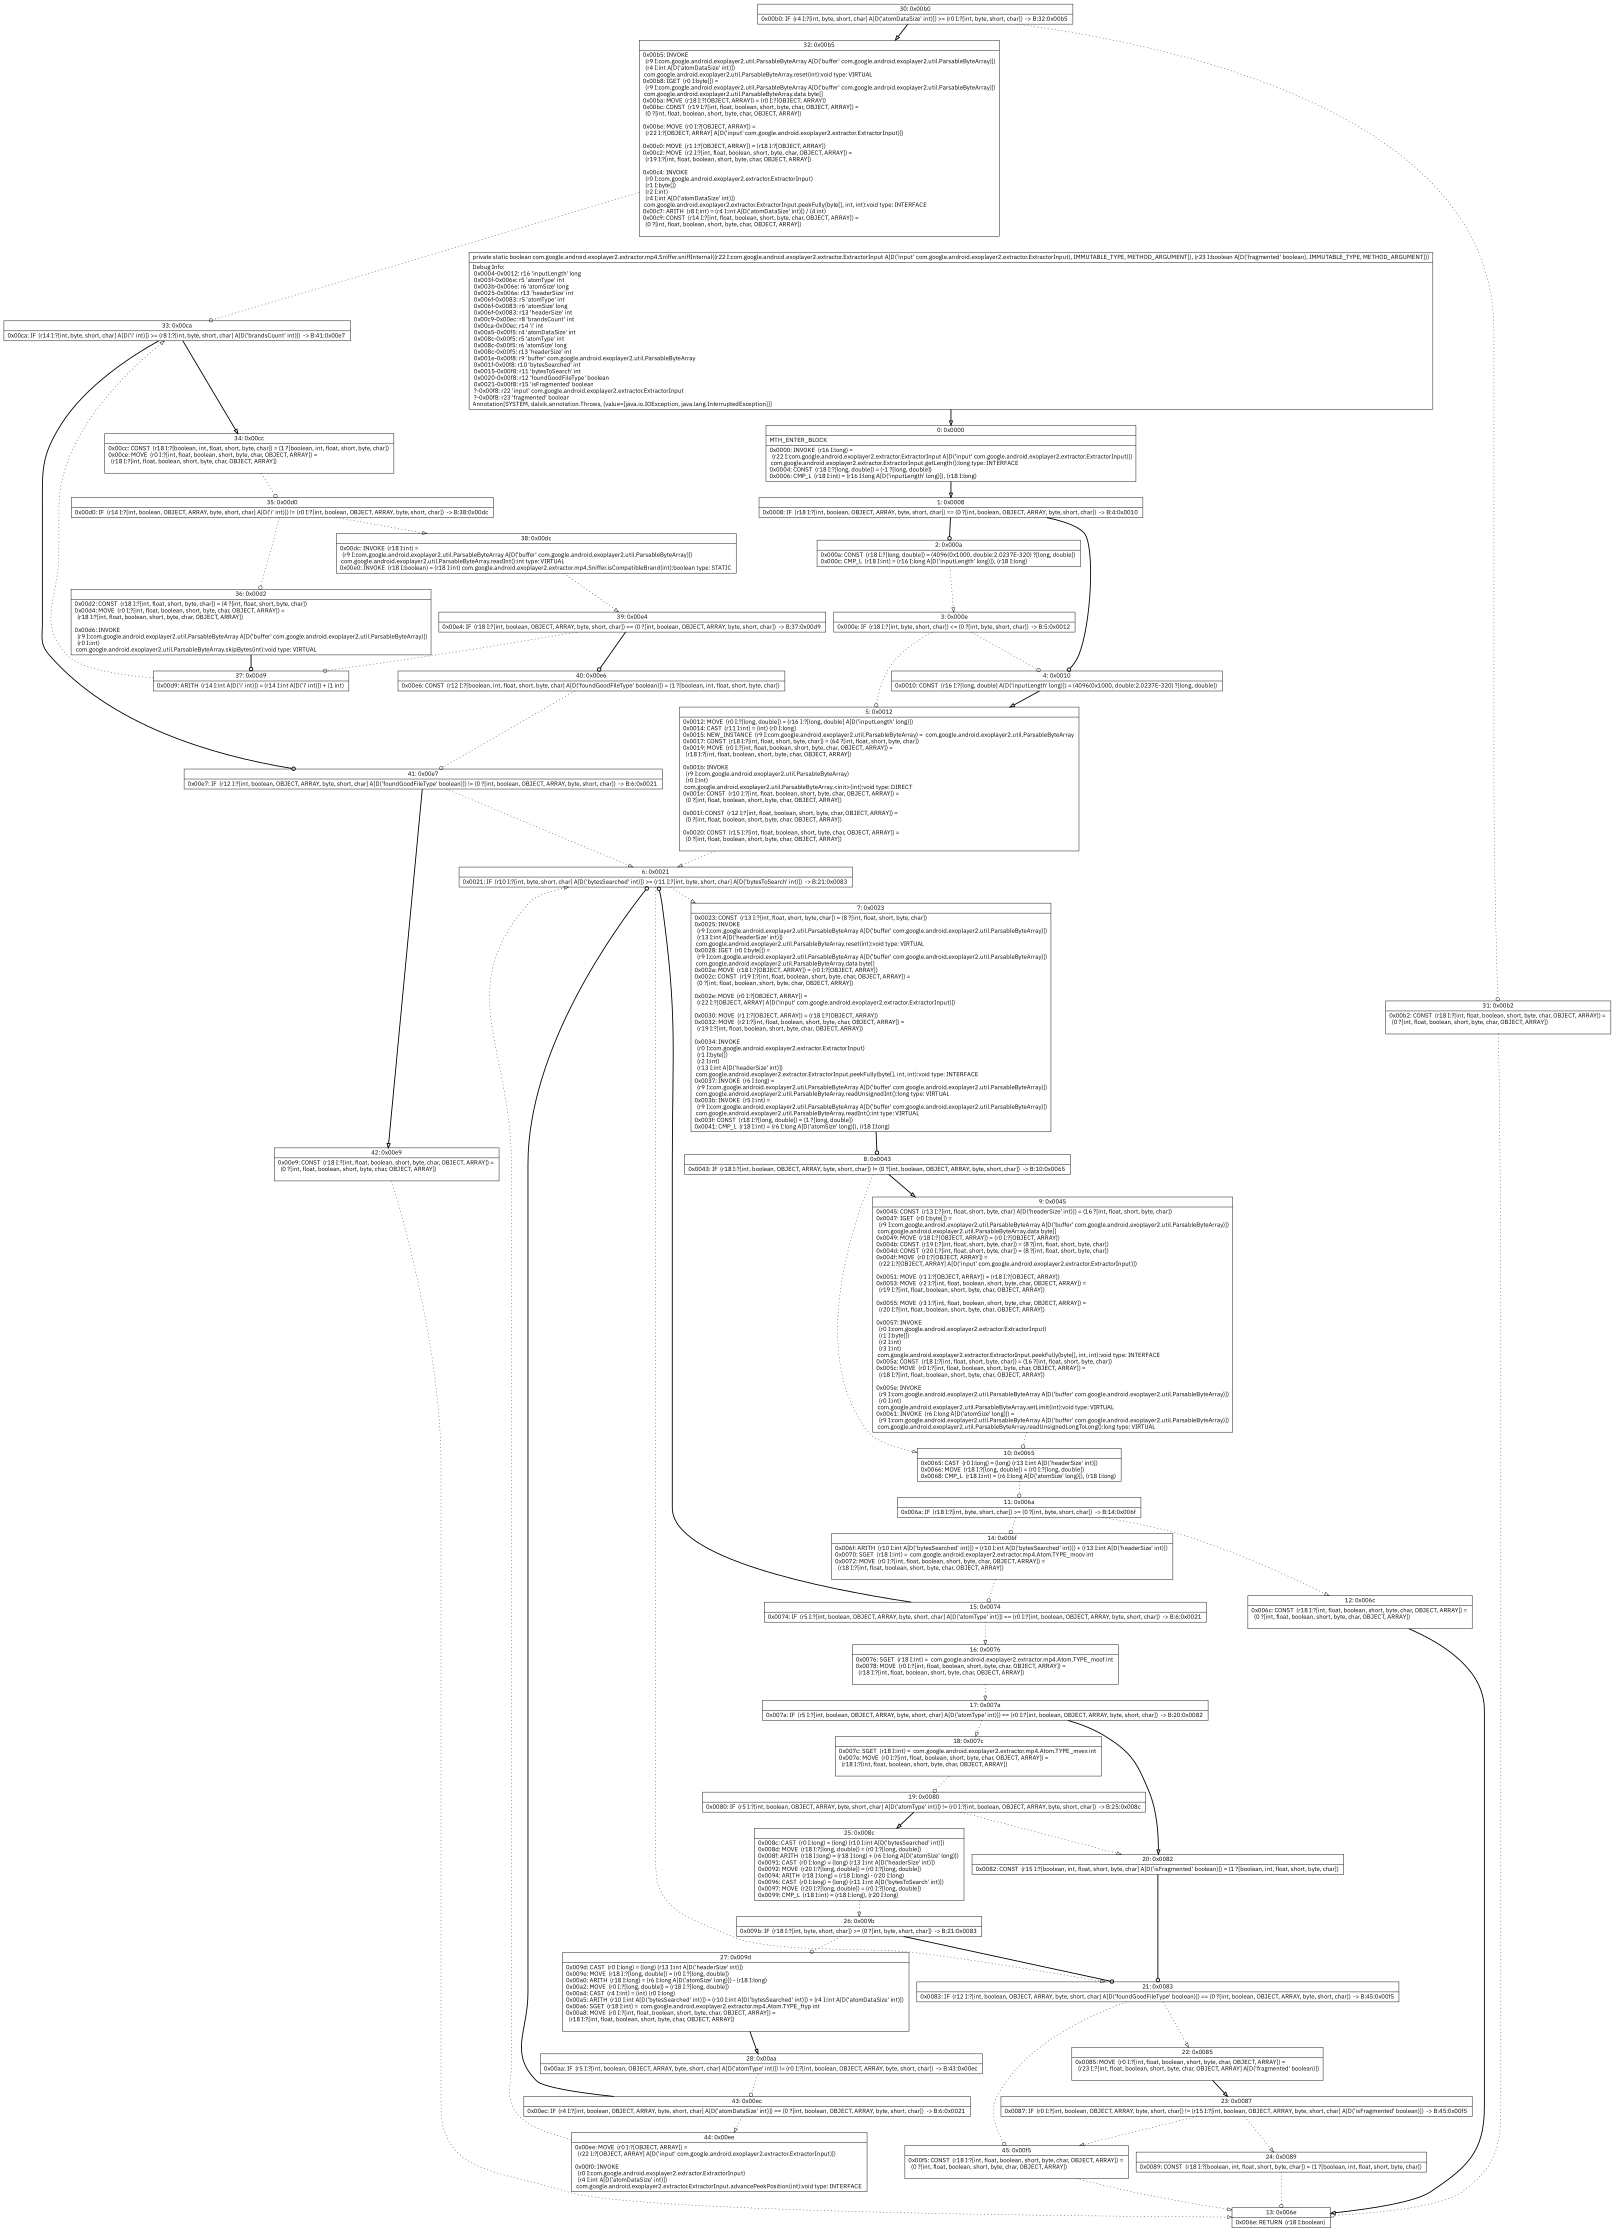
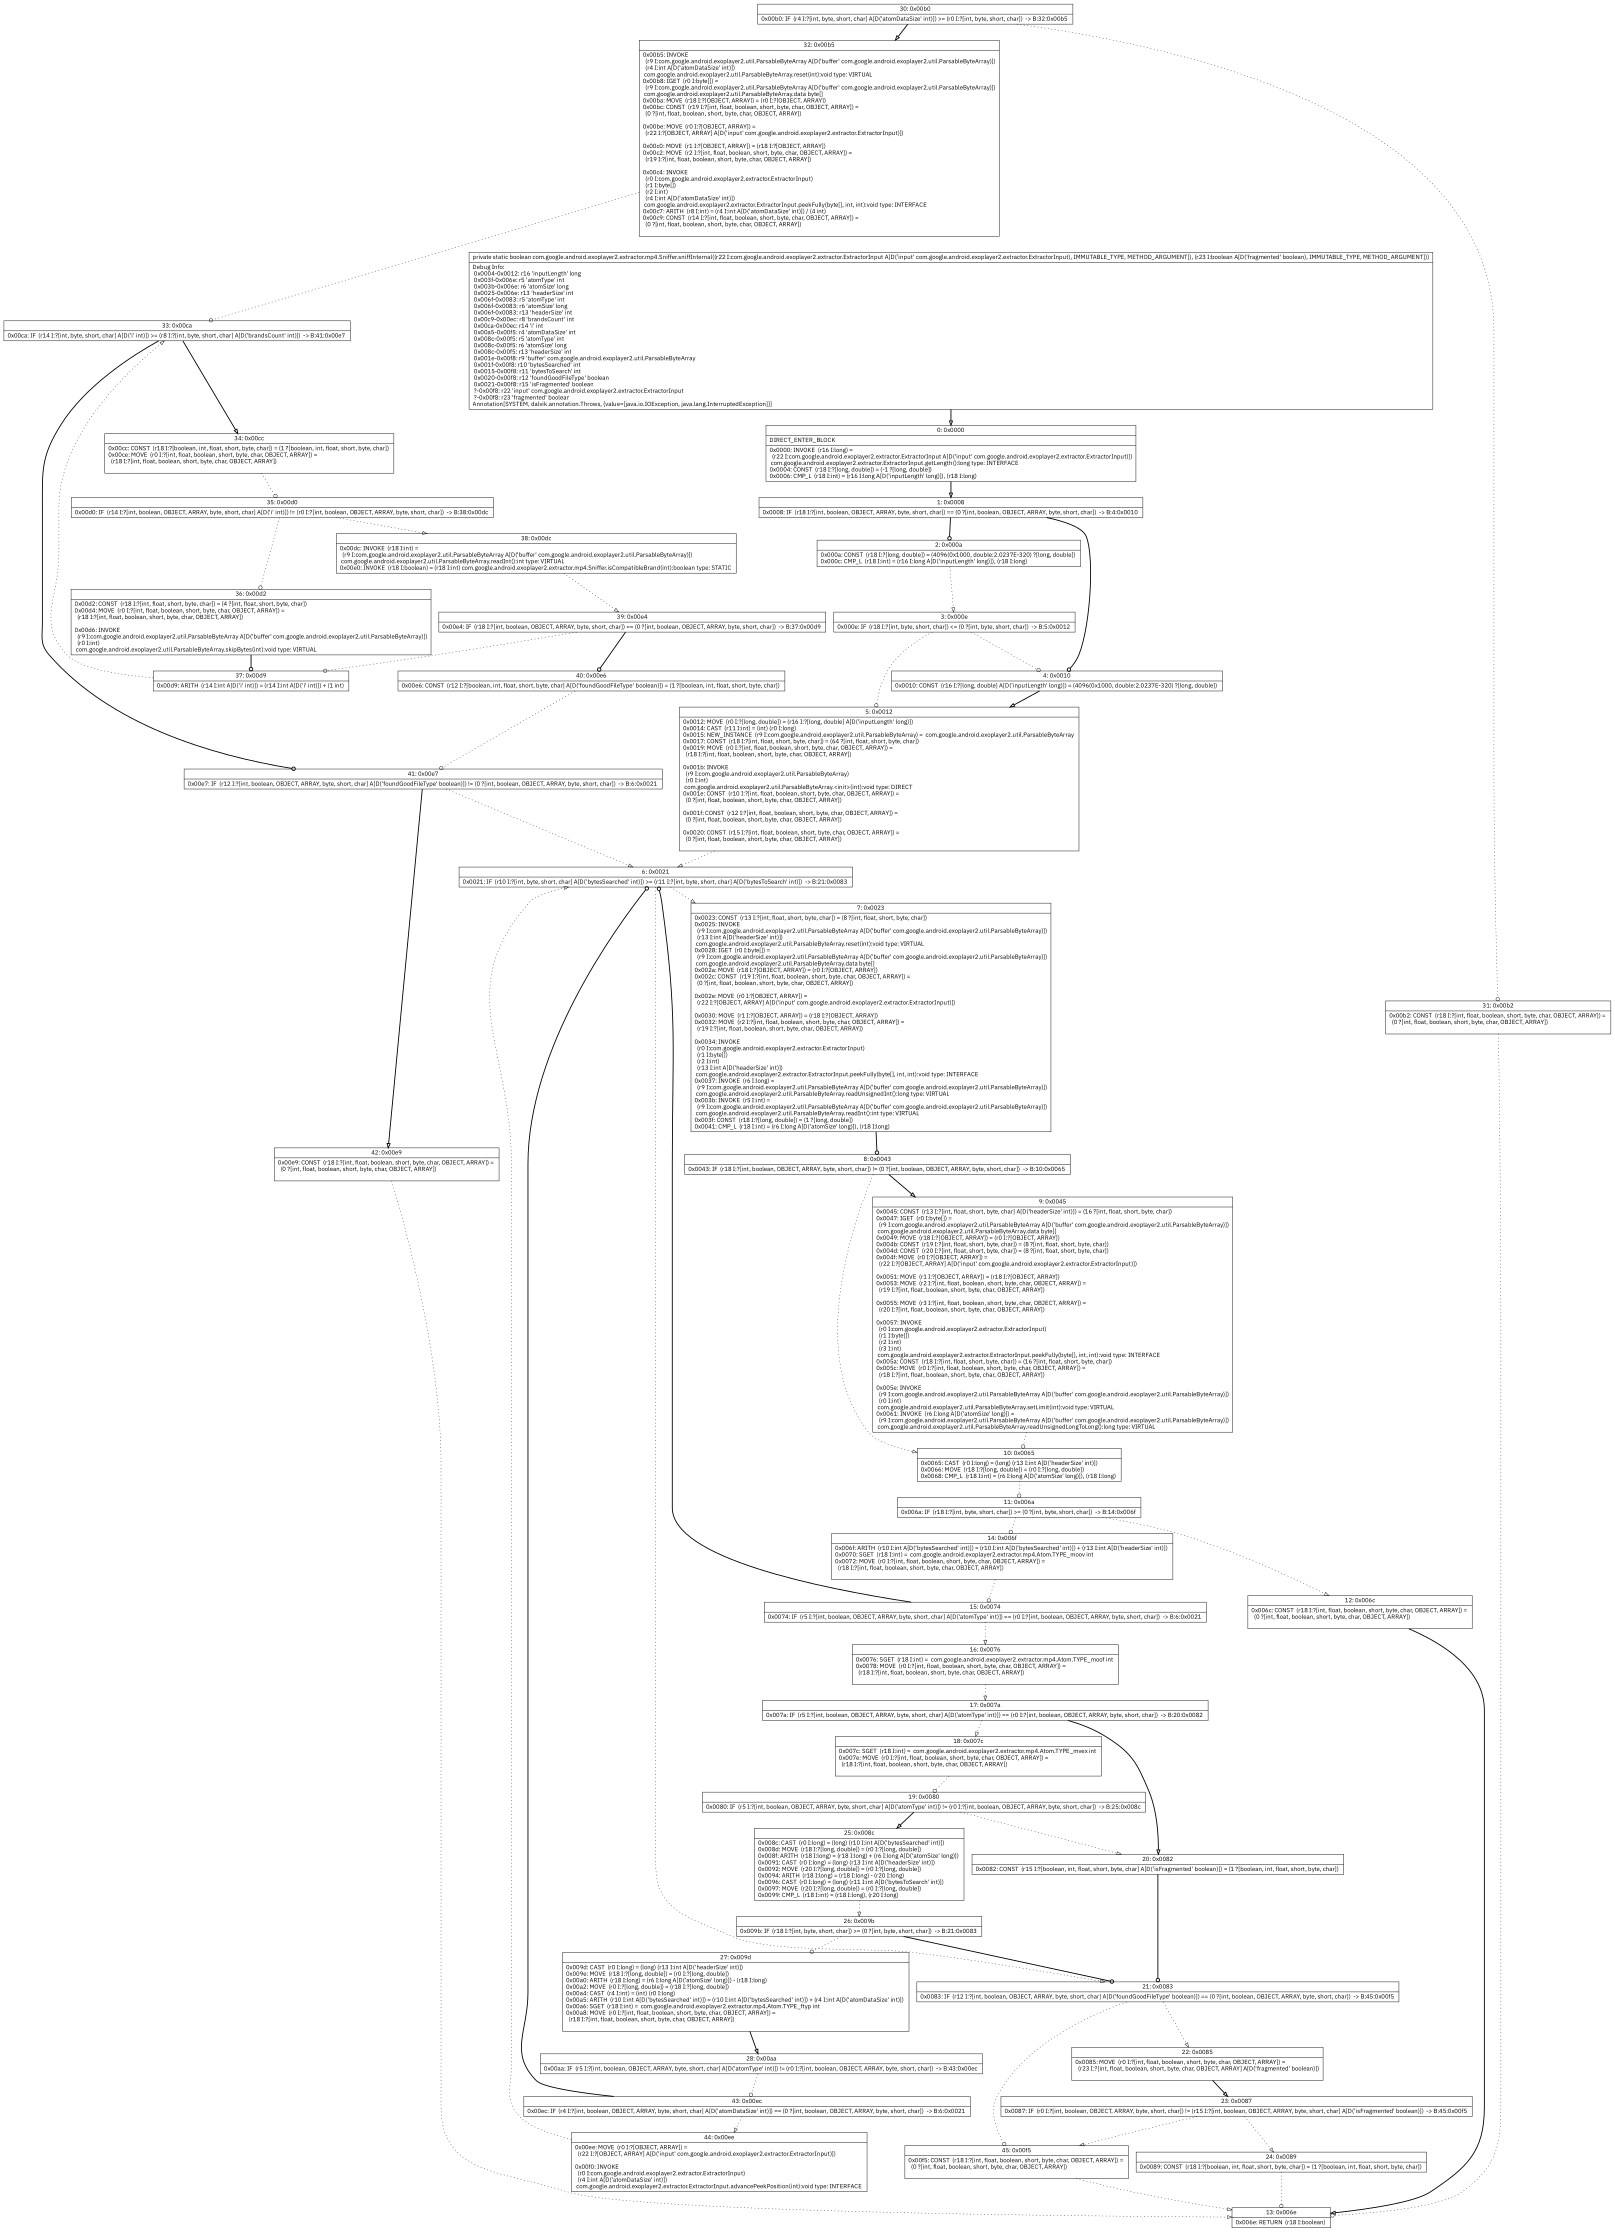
node "0: 0x0000": text "MTH_ENTER_BLOCK" -> "DIRECT_ENTER_BLOCK"
